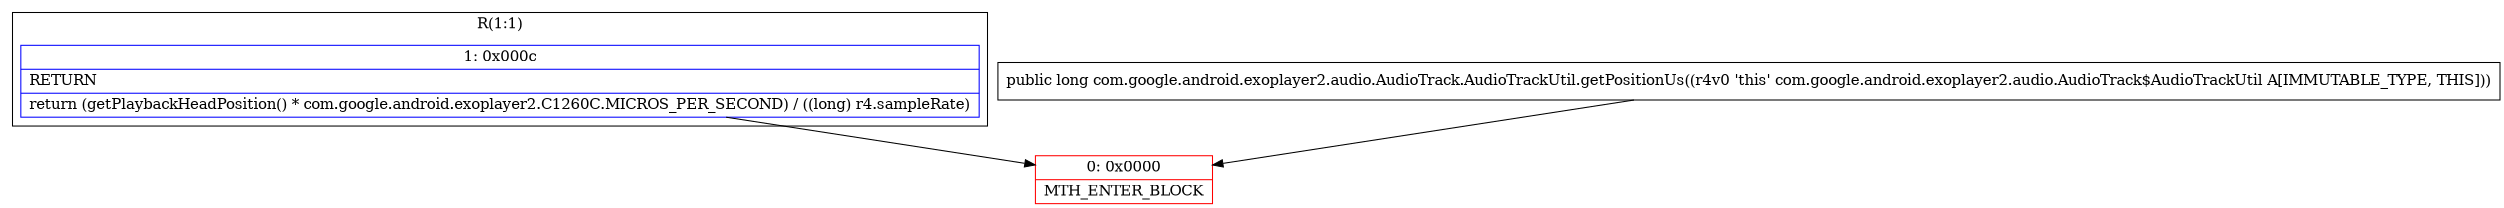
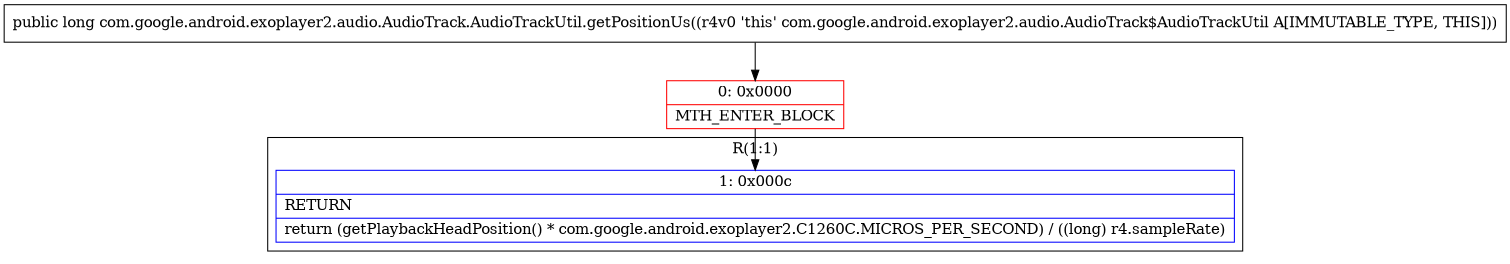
edge "1: 0x000c" -> "0: 0x0000": reversed
